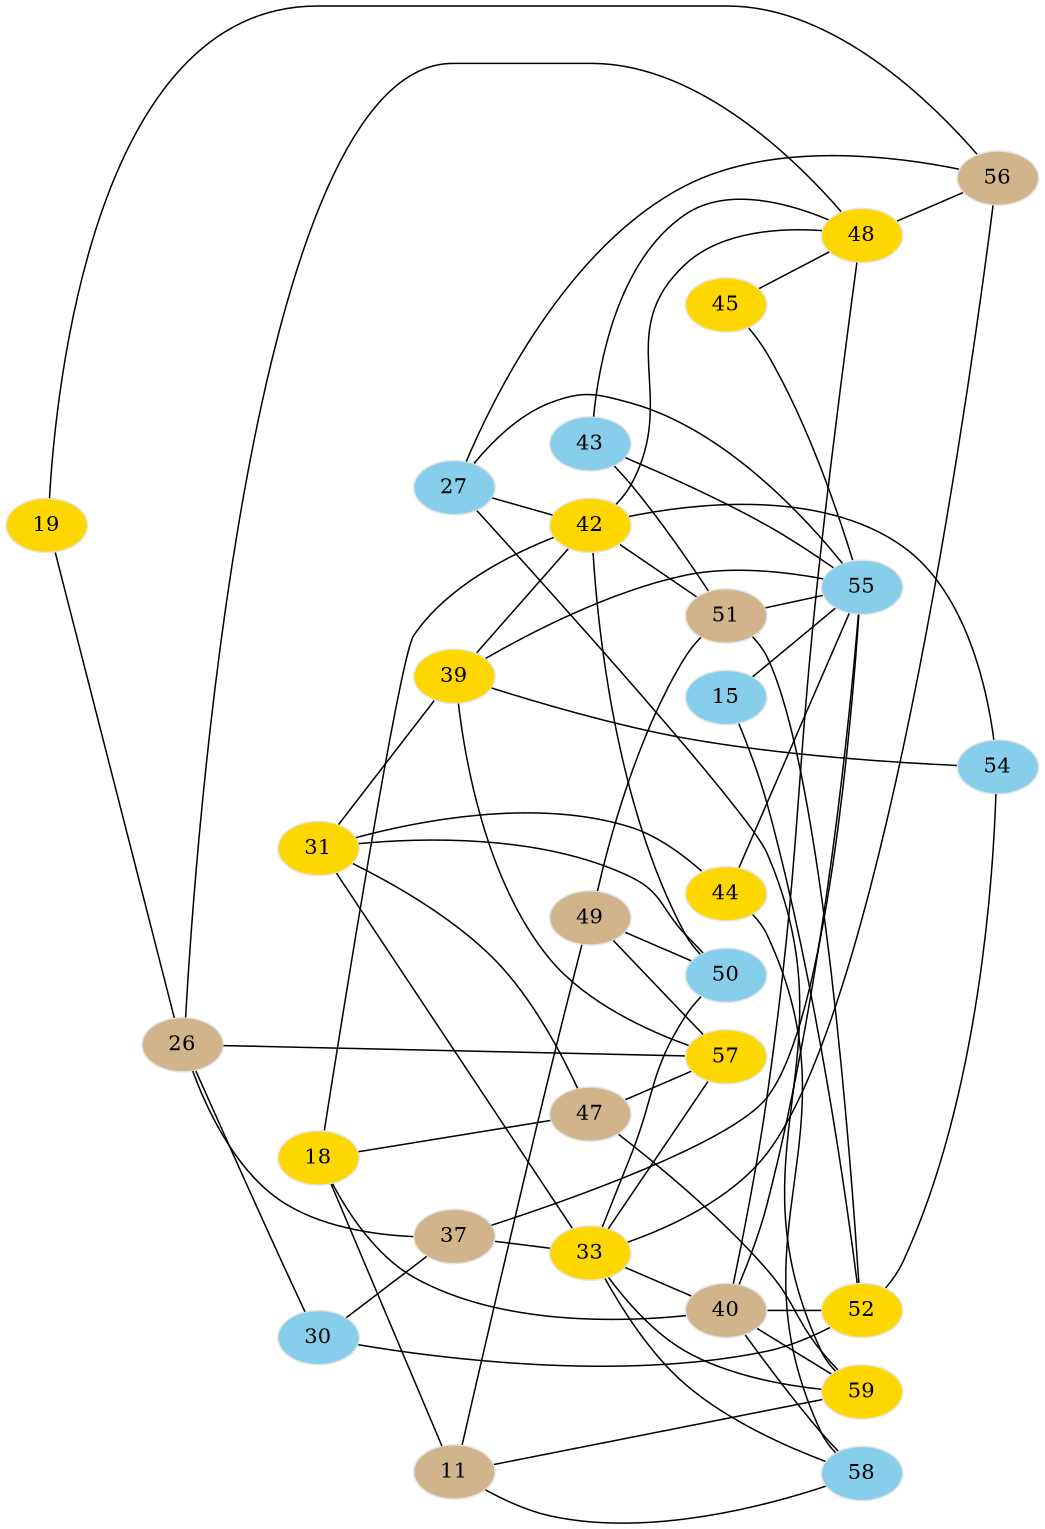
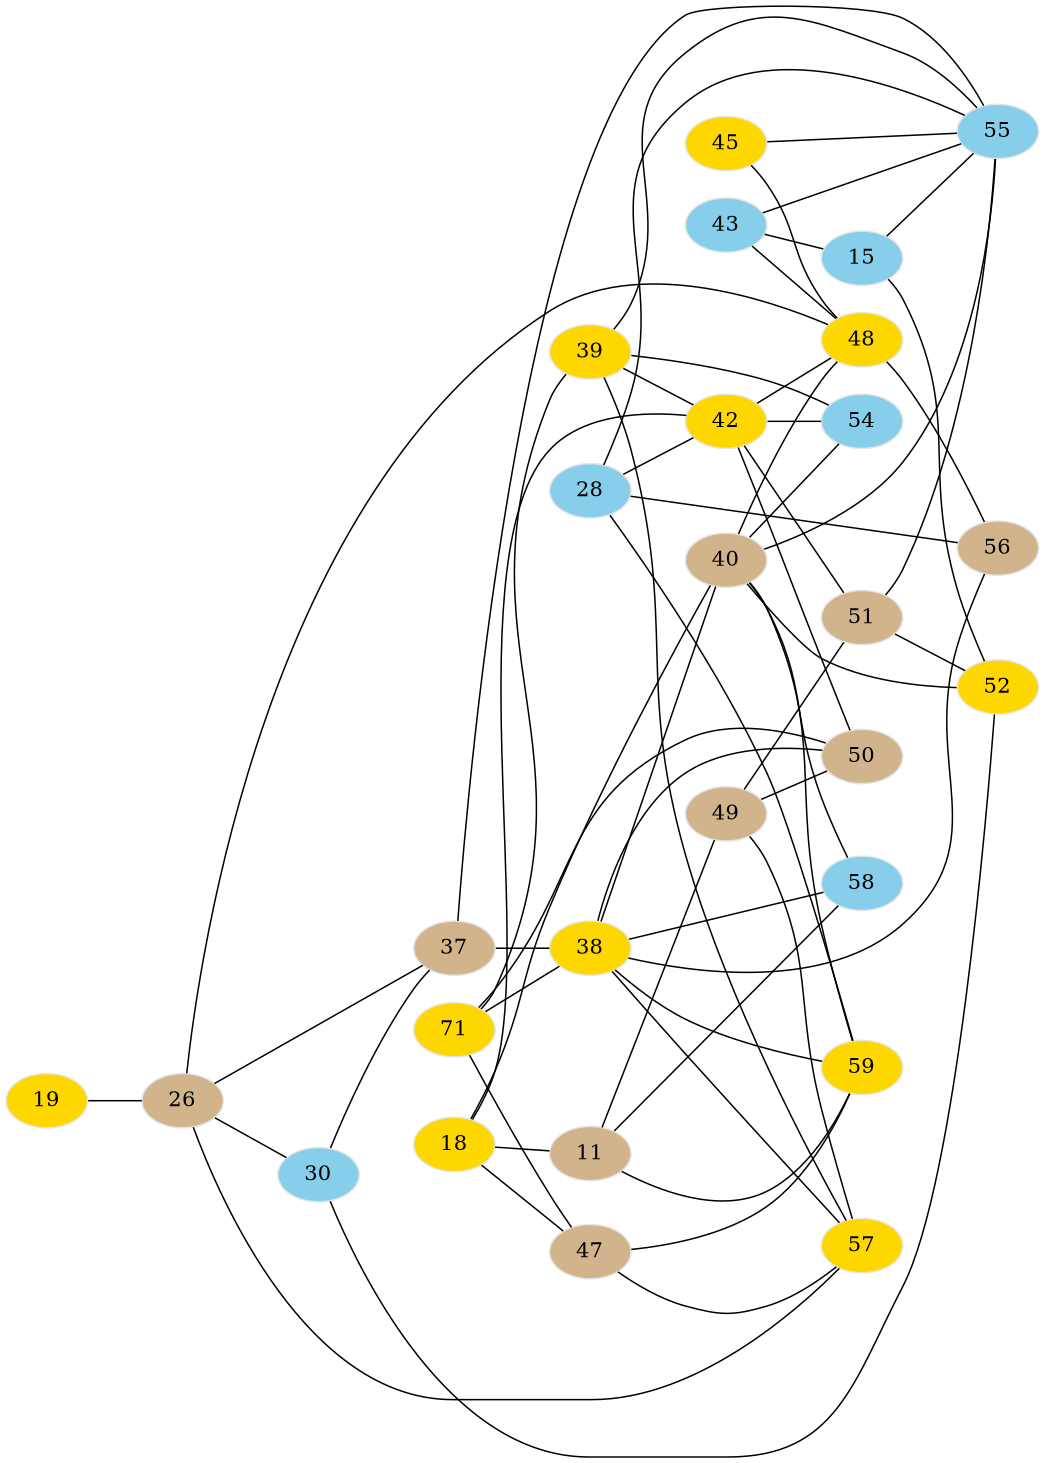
edge "56" -- "19": removed
node "27": label "27" -> "28"
edge "43" -- "51": now "43" -- "15"
node "31": label "31" -> "71"
node "44": removed
node "50": fillcolor skyblue -> tan
edge "54" -- "52": now "54" -- "40"
node "33": label "33" -> "38"
